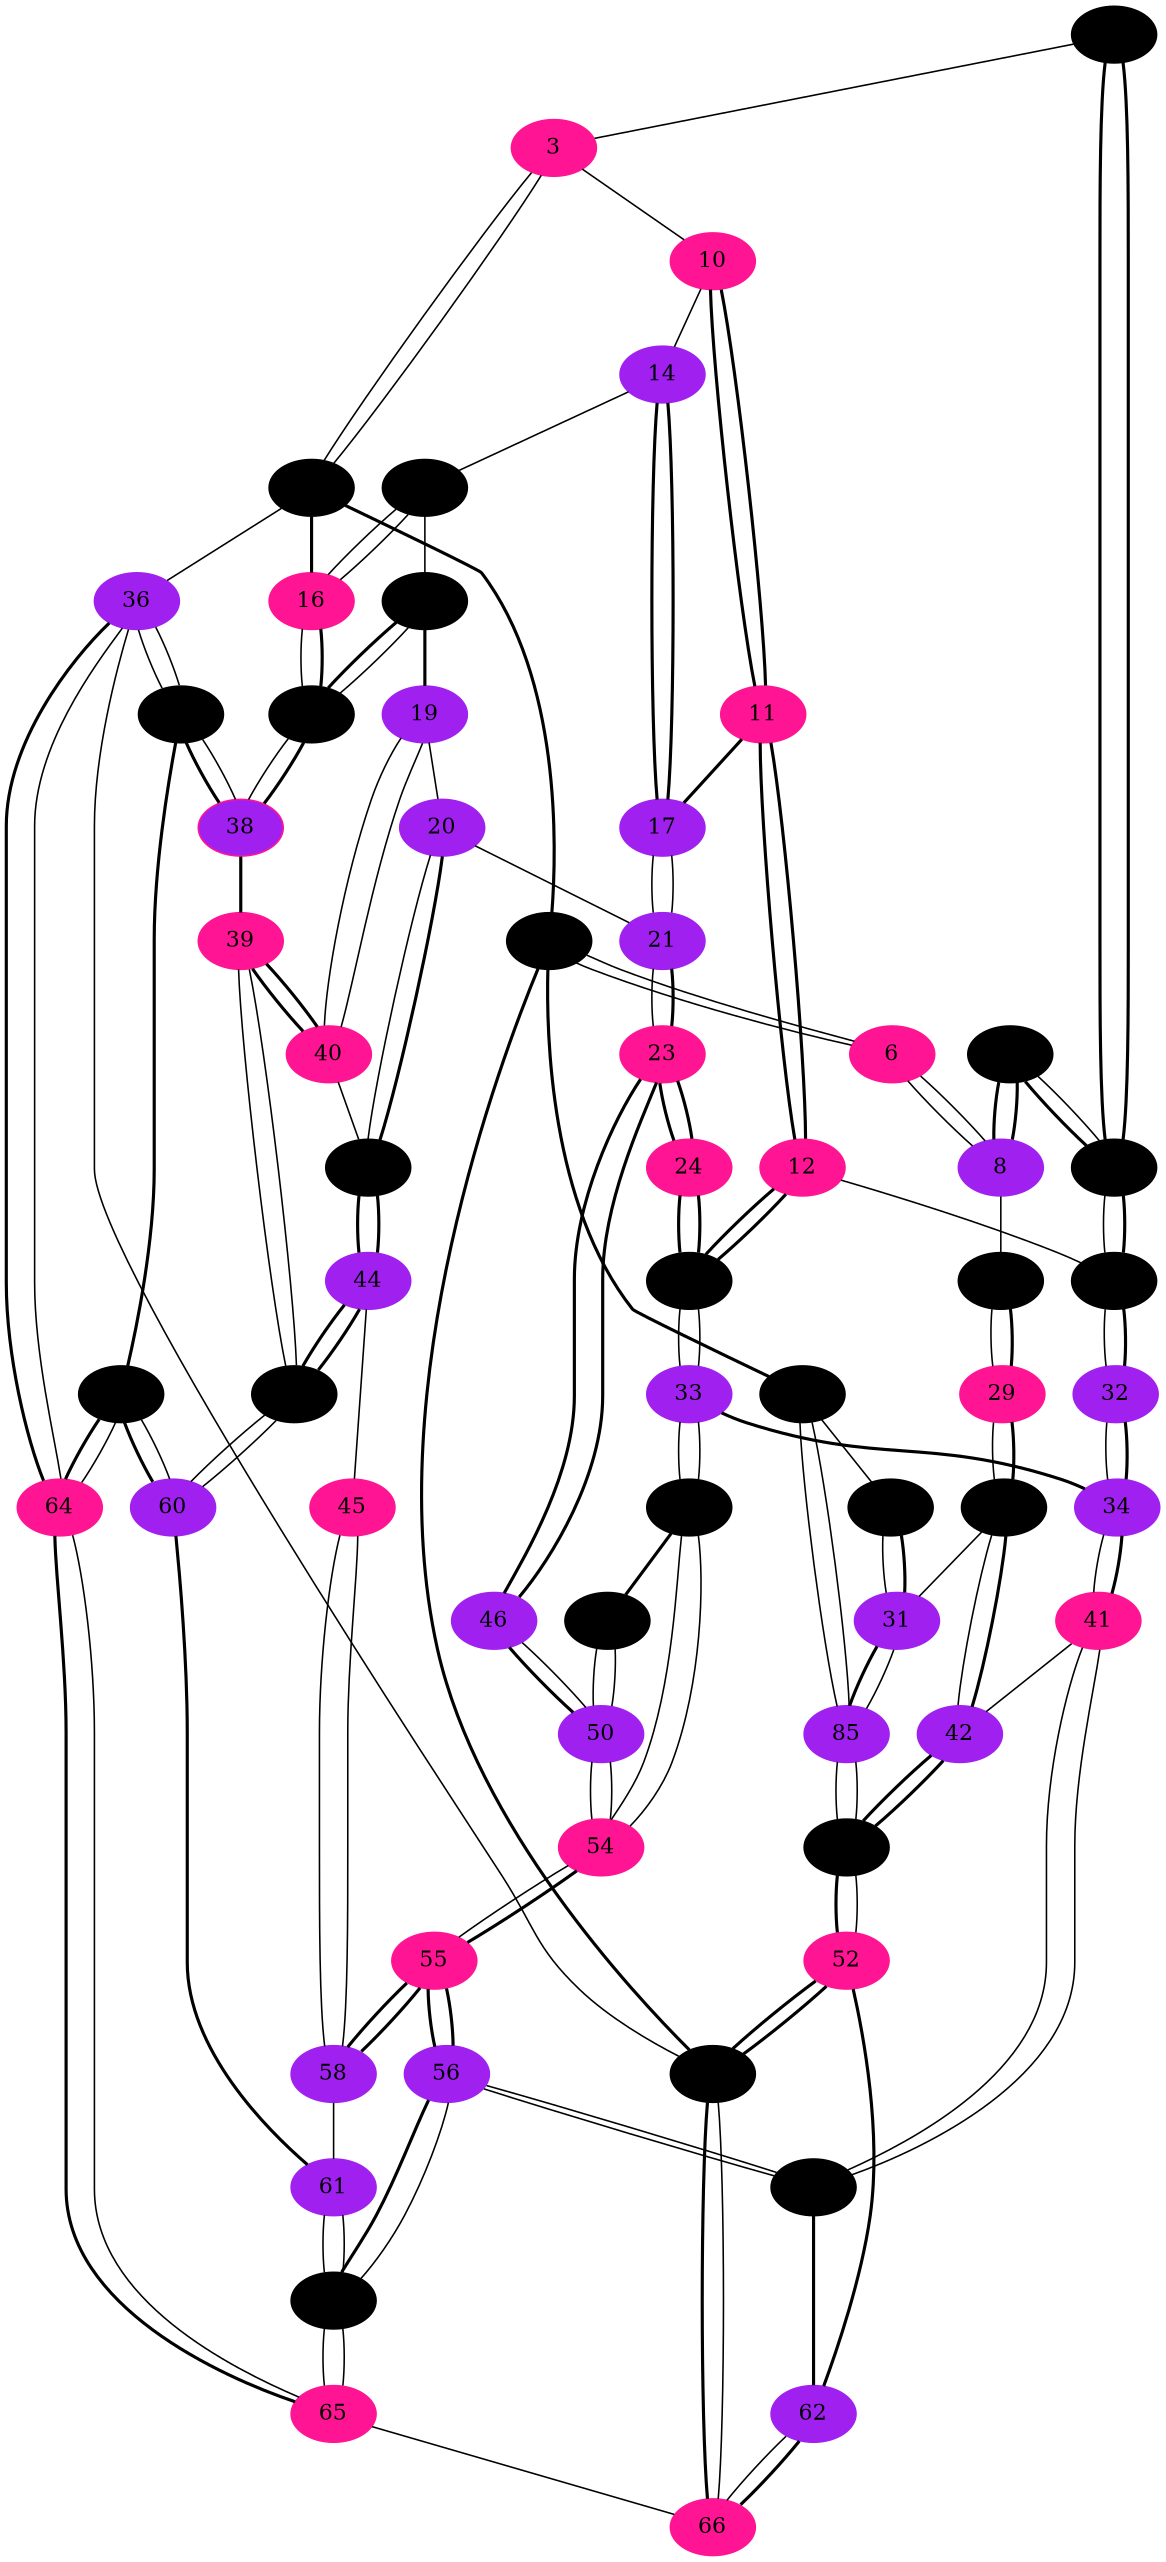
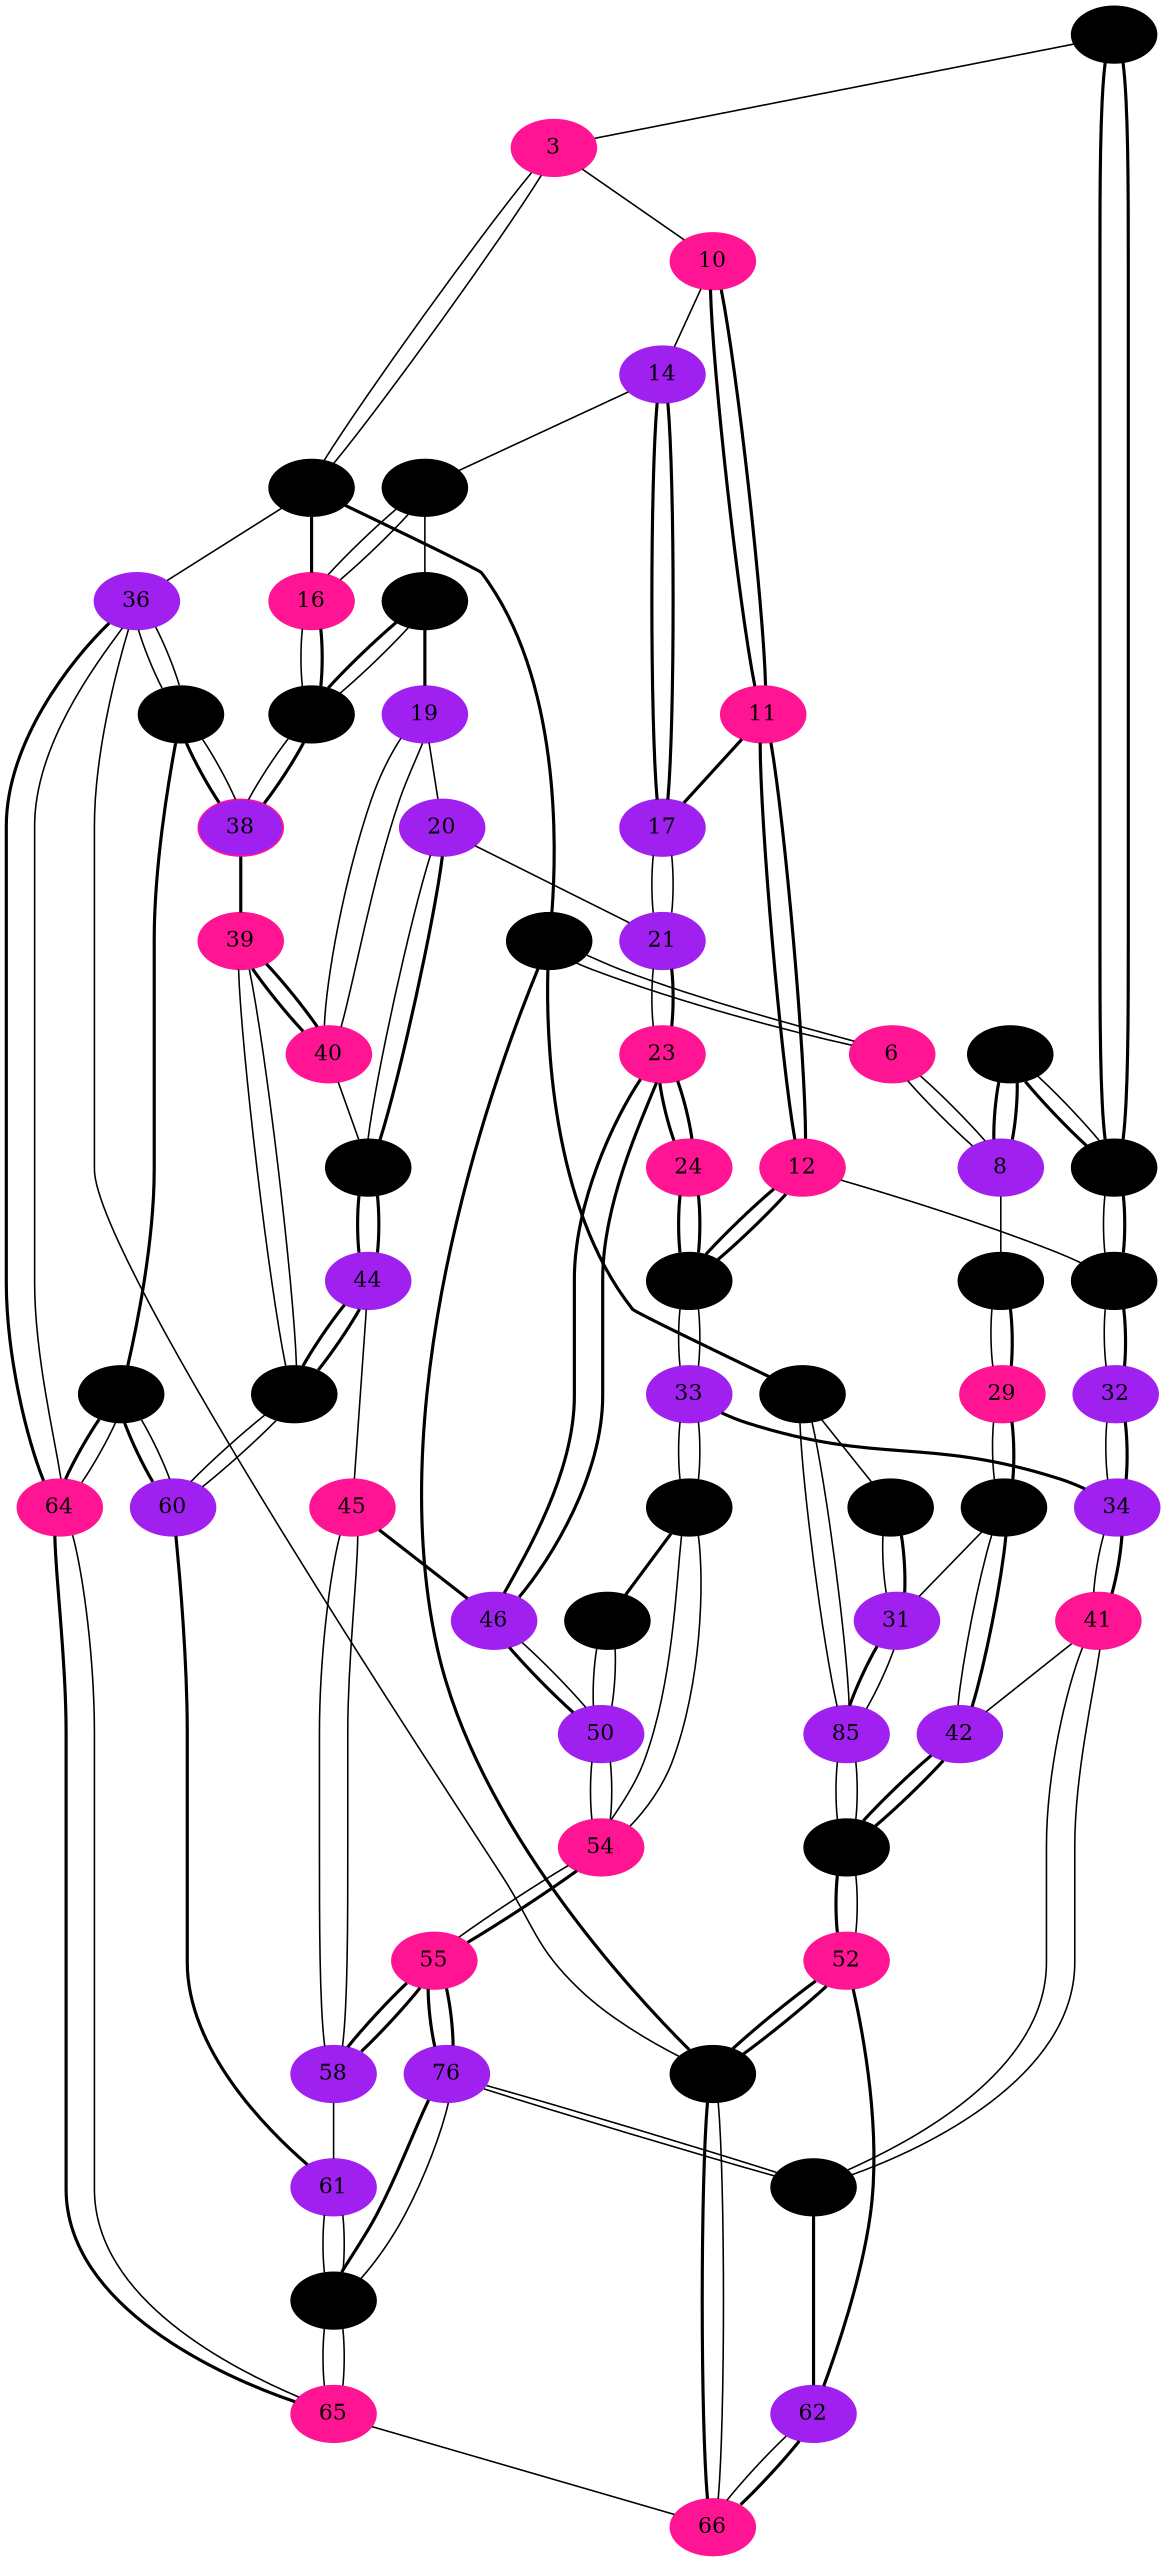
edge "45" -- "46": added
node "56": label "56" -> "76"
